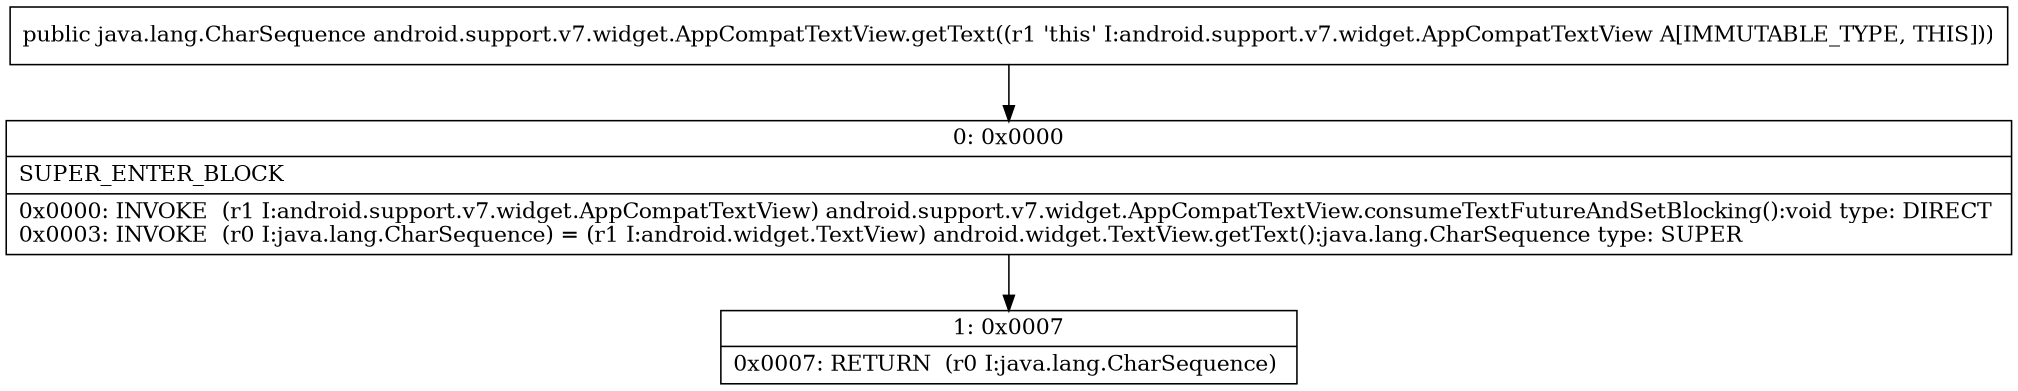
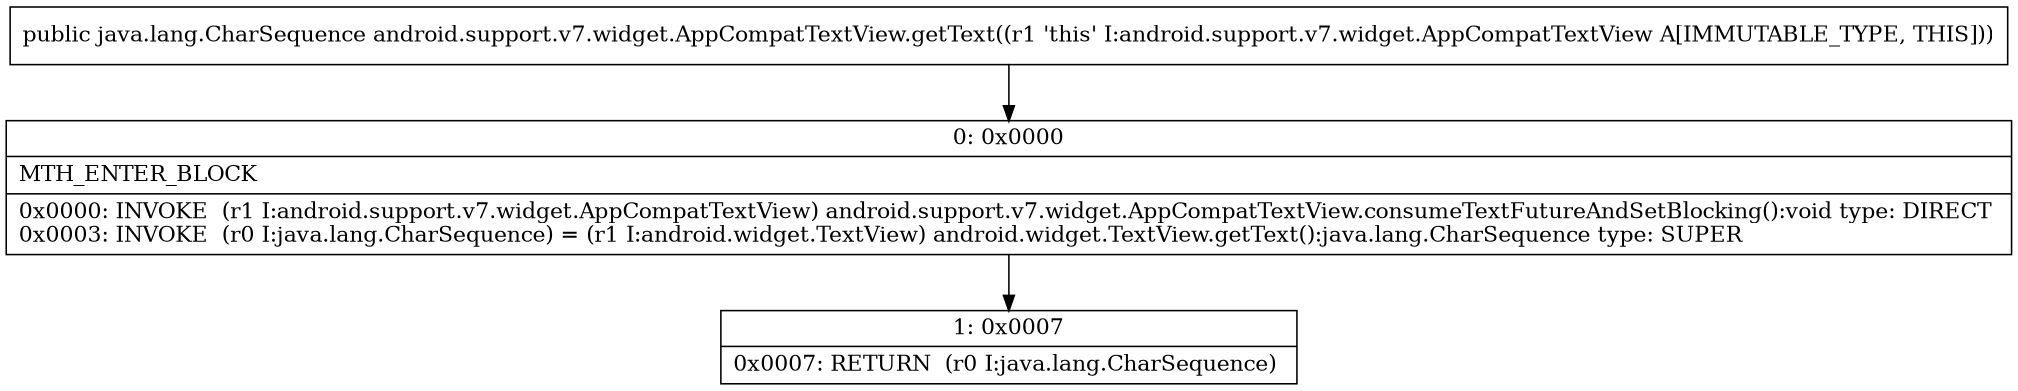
node "0: 0x0000": text "SUPER_ENTER_BLOCK" -> "MTH_ENTER_BLOCK"
